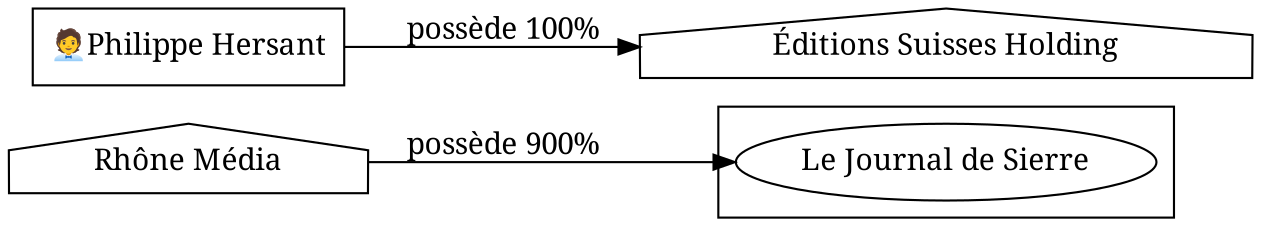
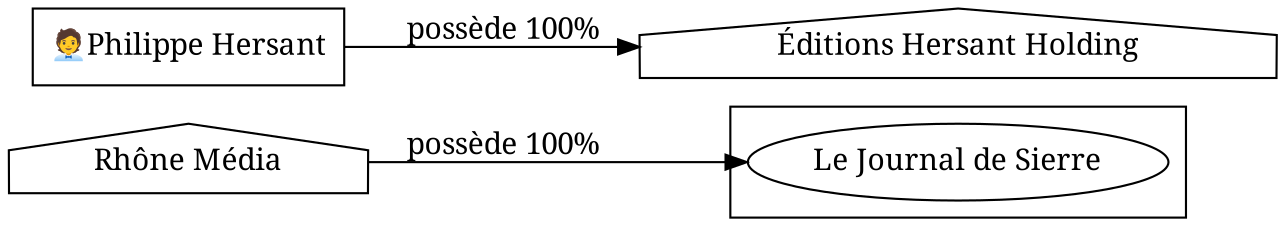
node "Éditions Suisses Holding": label "Éditions Suisses Holding" -> "Éditions Hersant Holding"
edge "Rhône Média" -> "Le Journal de Sierre": label "possède 900%" -> "possède 100%"
